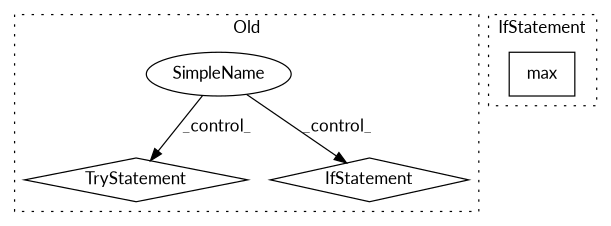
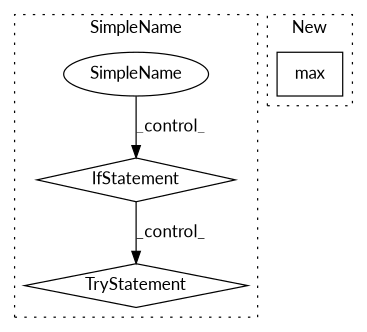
cluster "Old": label "Old" -> "SimpleName"
cluster "IfStatement": label "IfStatement" -> "New"
edge "SimpleName" -> "TryStatement": now "IfStatement" -> "TryStatement"
